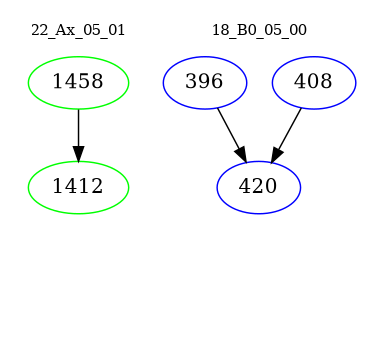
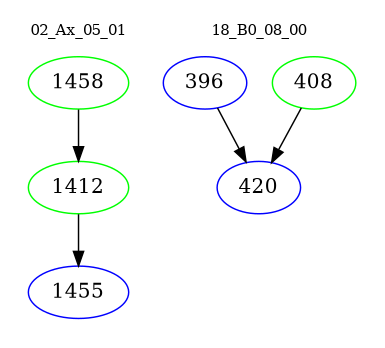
cluster "22_Ax_05_01": label "22_Ax_05_01" -> "02_Ax_05_01"
cluster "18_B0_05_00": label "18_B0_05_00" -> "18_B0_08_00"
node "408": color blue -> green
node "1455": added
